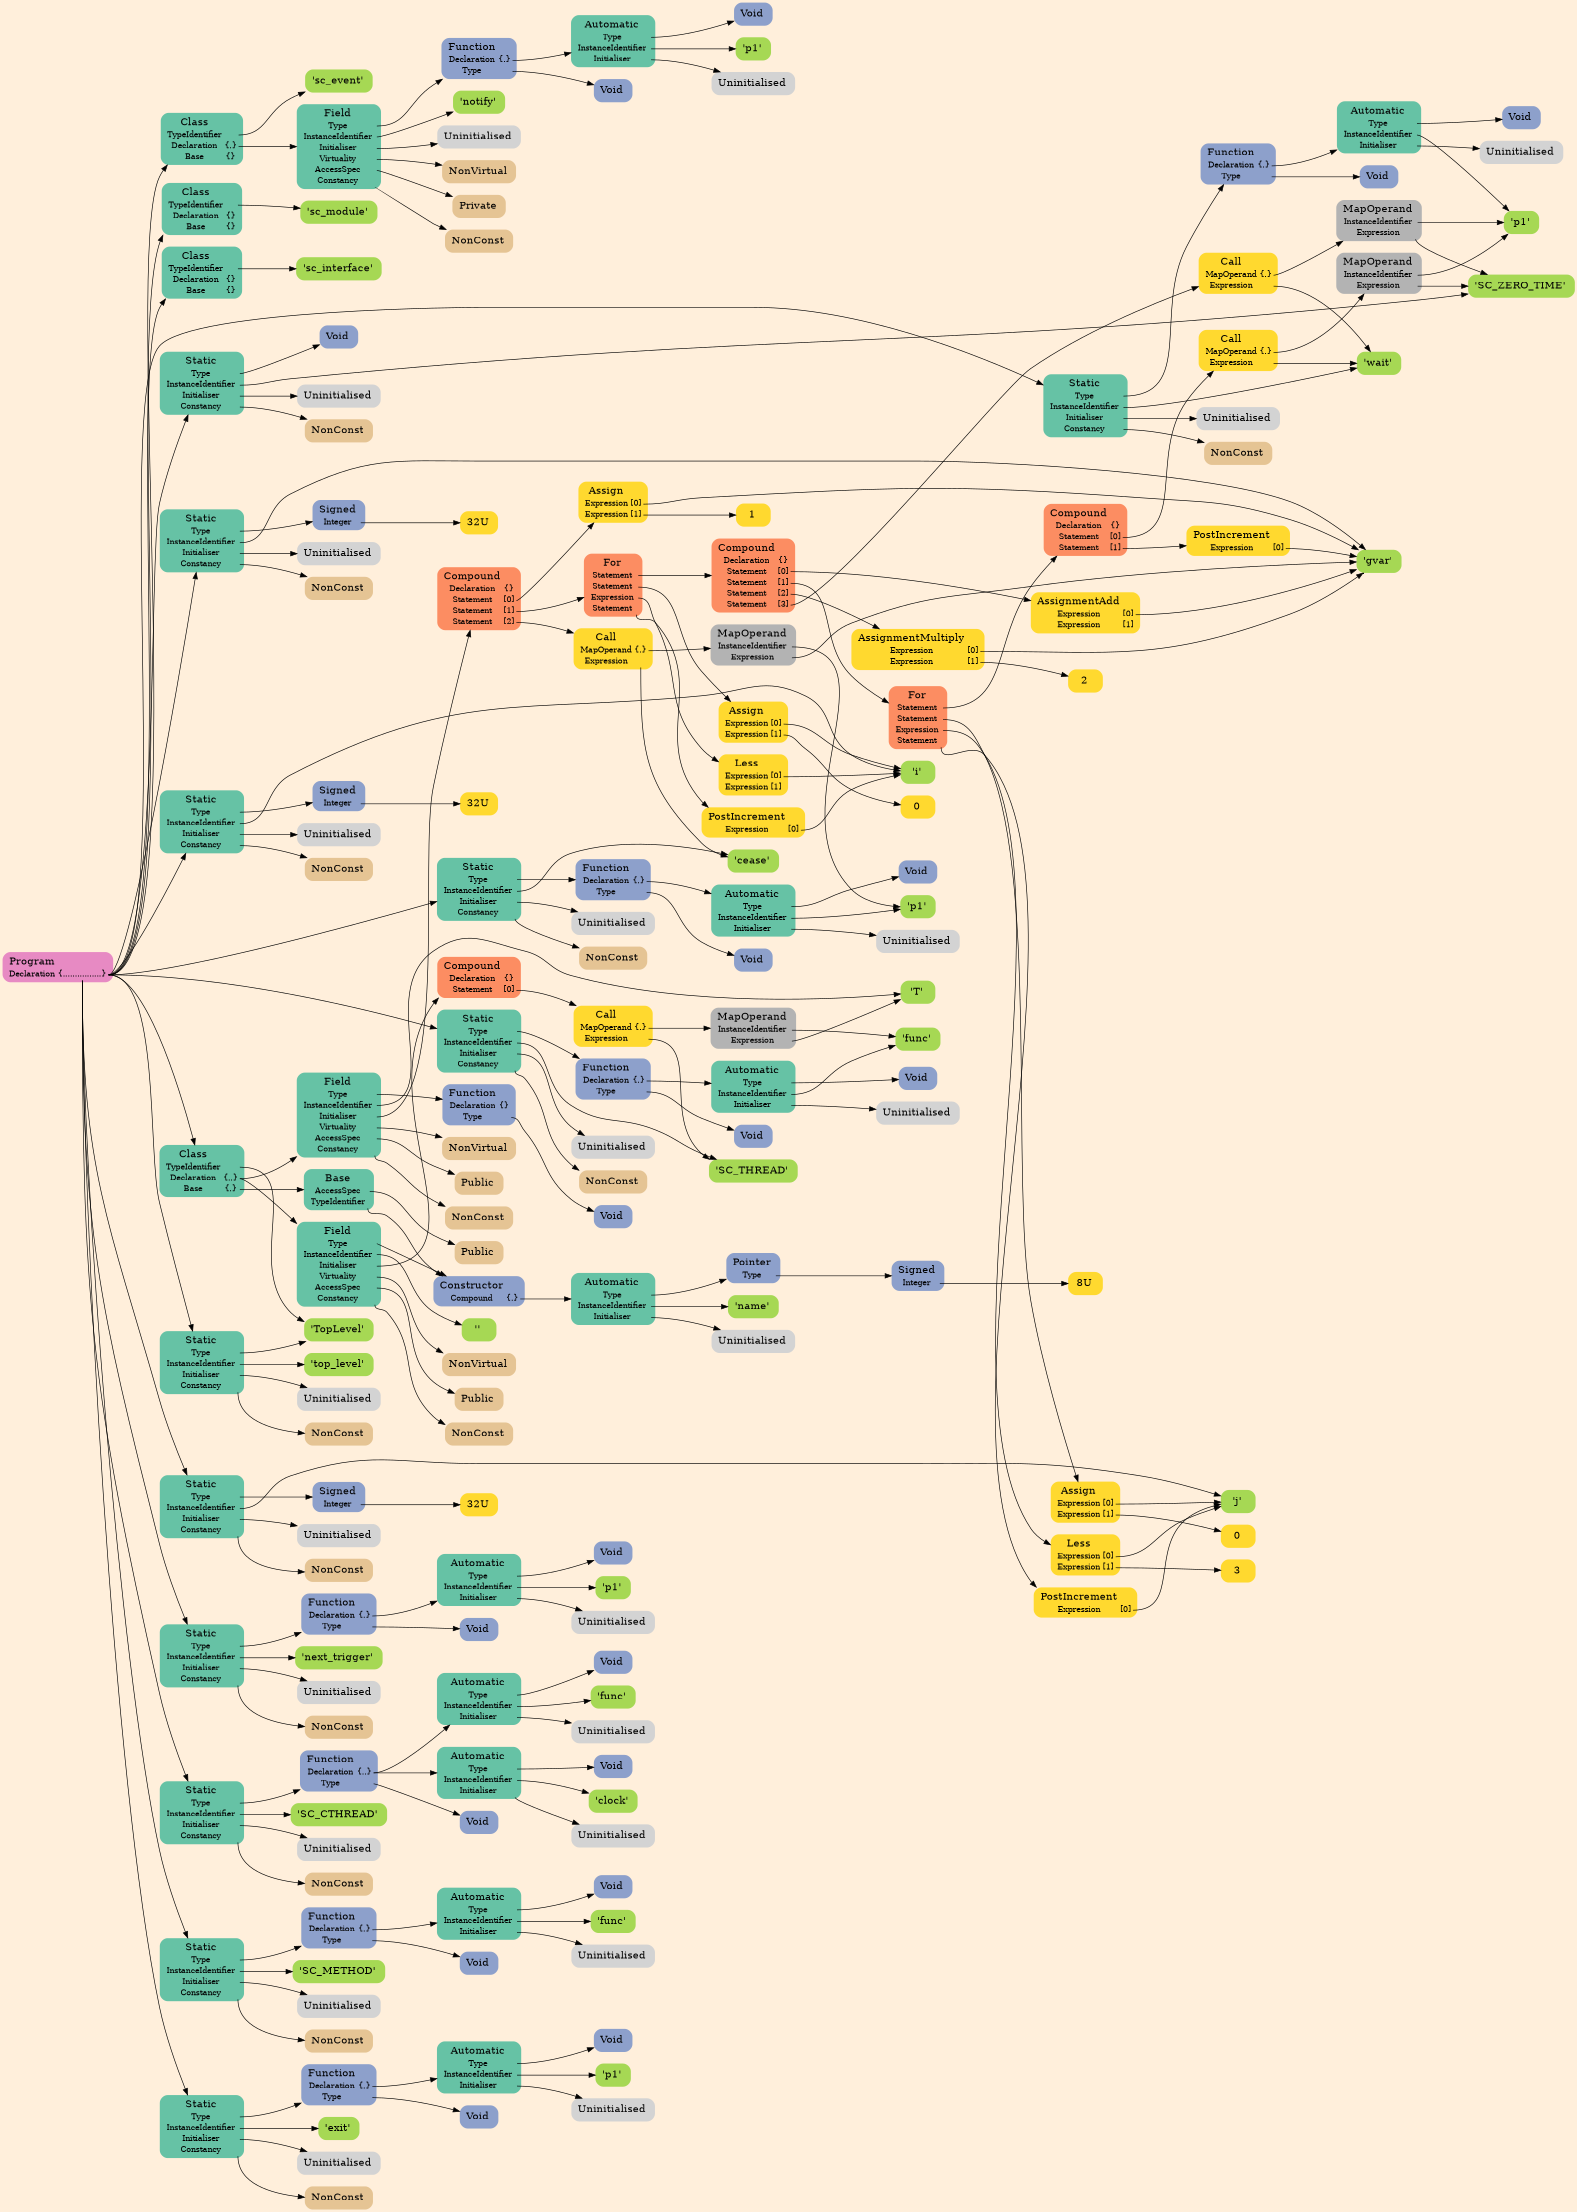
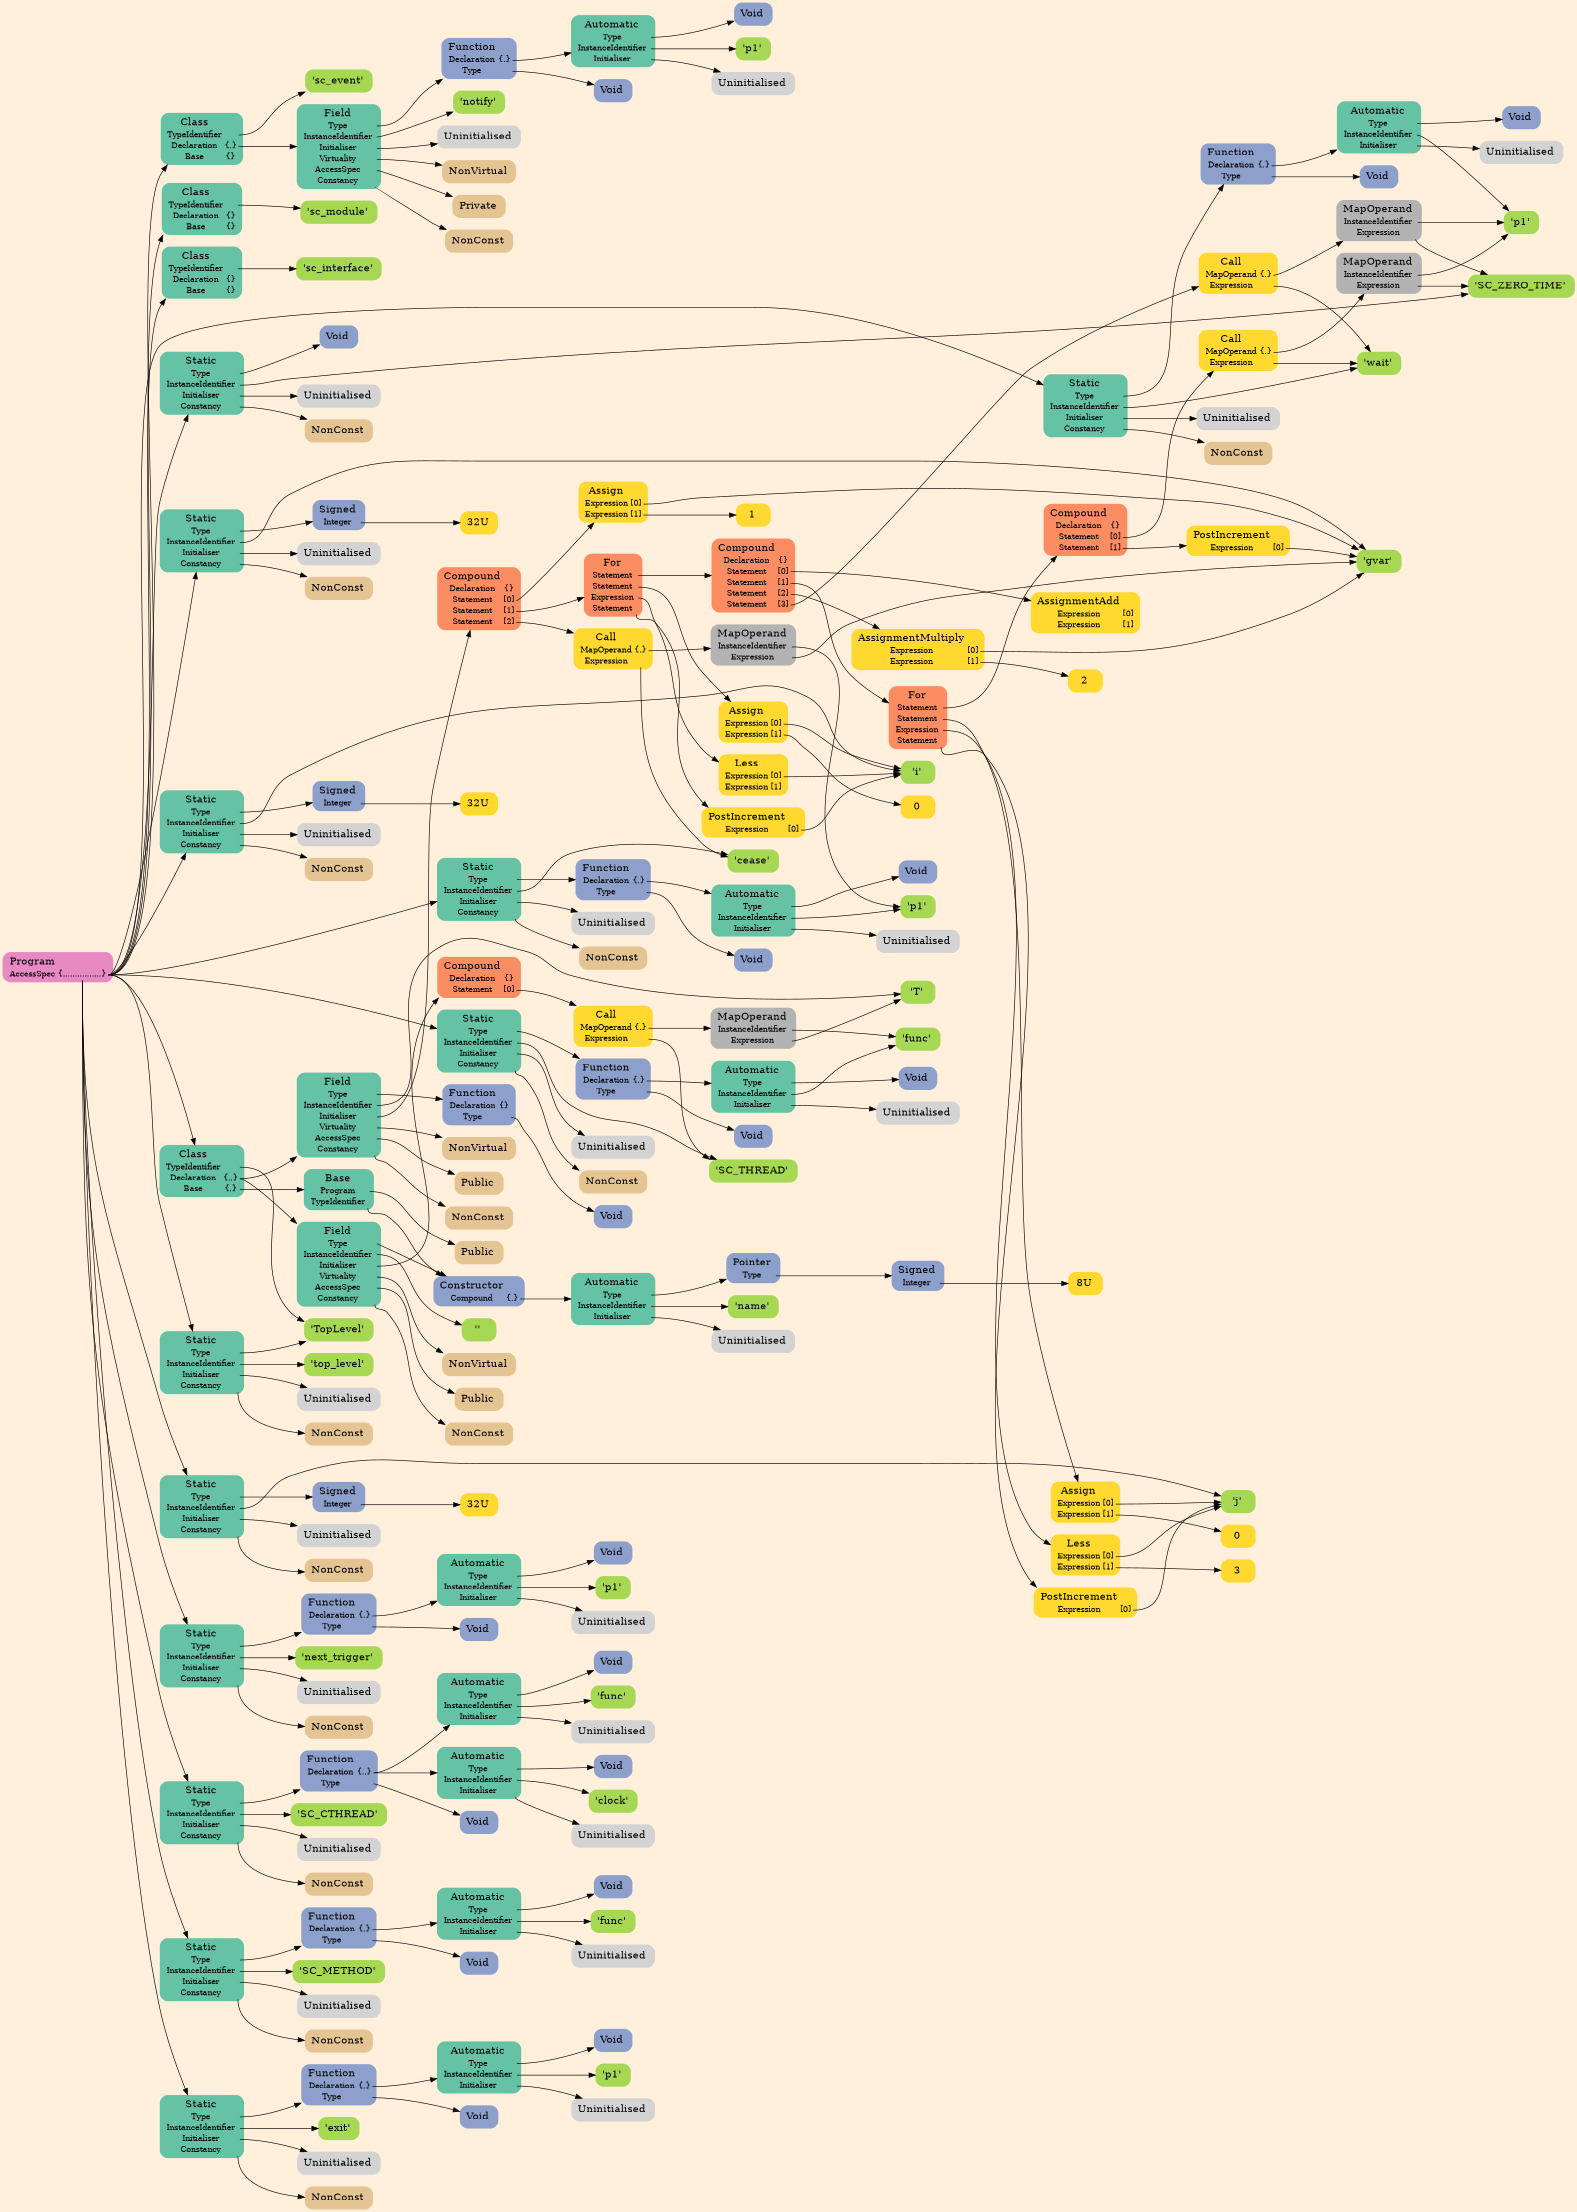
edge "AssignmentAdd" -> "'gvar'": removed
node "Program": text "Declaration" -> "AccessSpec"
node "Base": text "AccessSpec" -> "Program"
